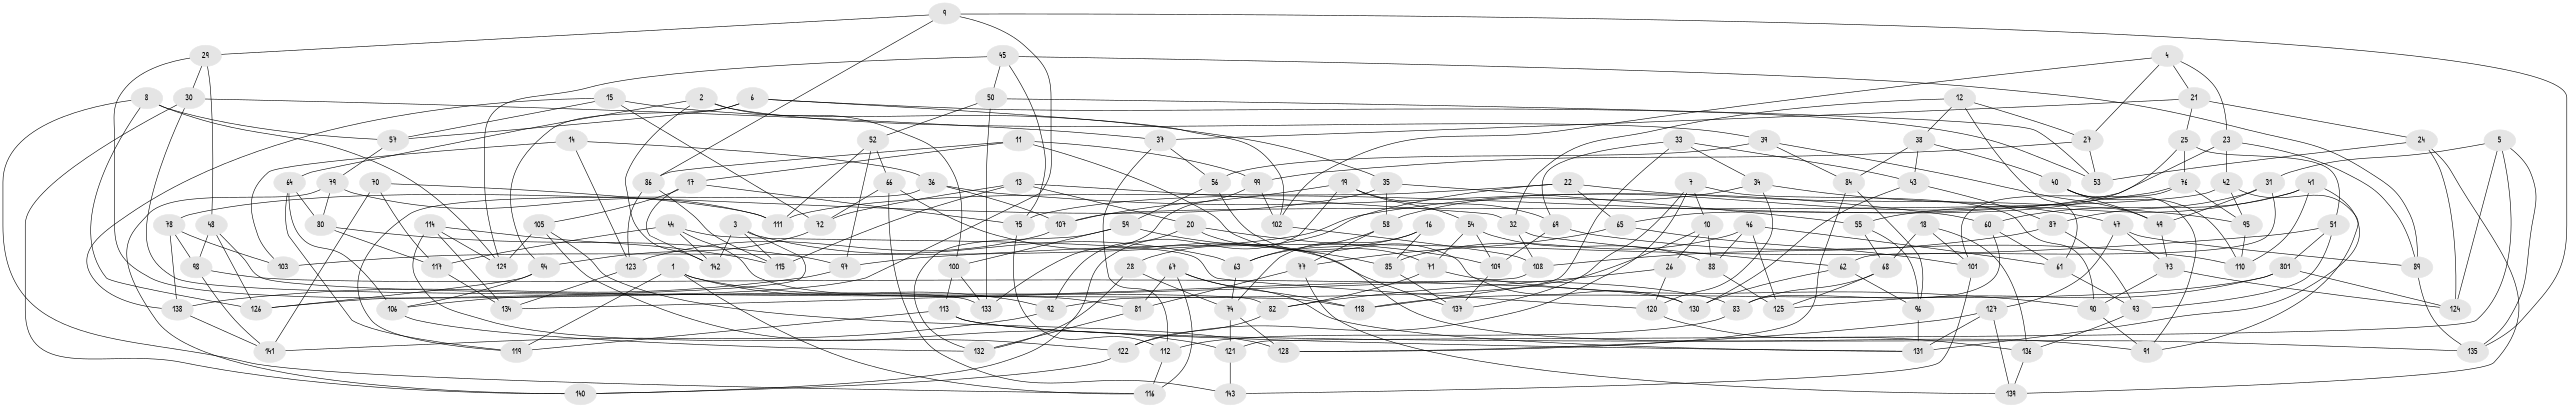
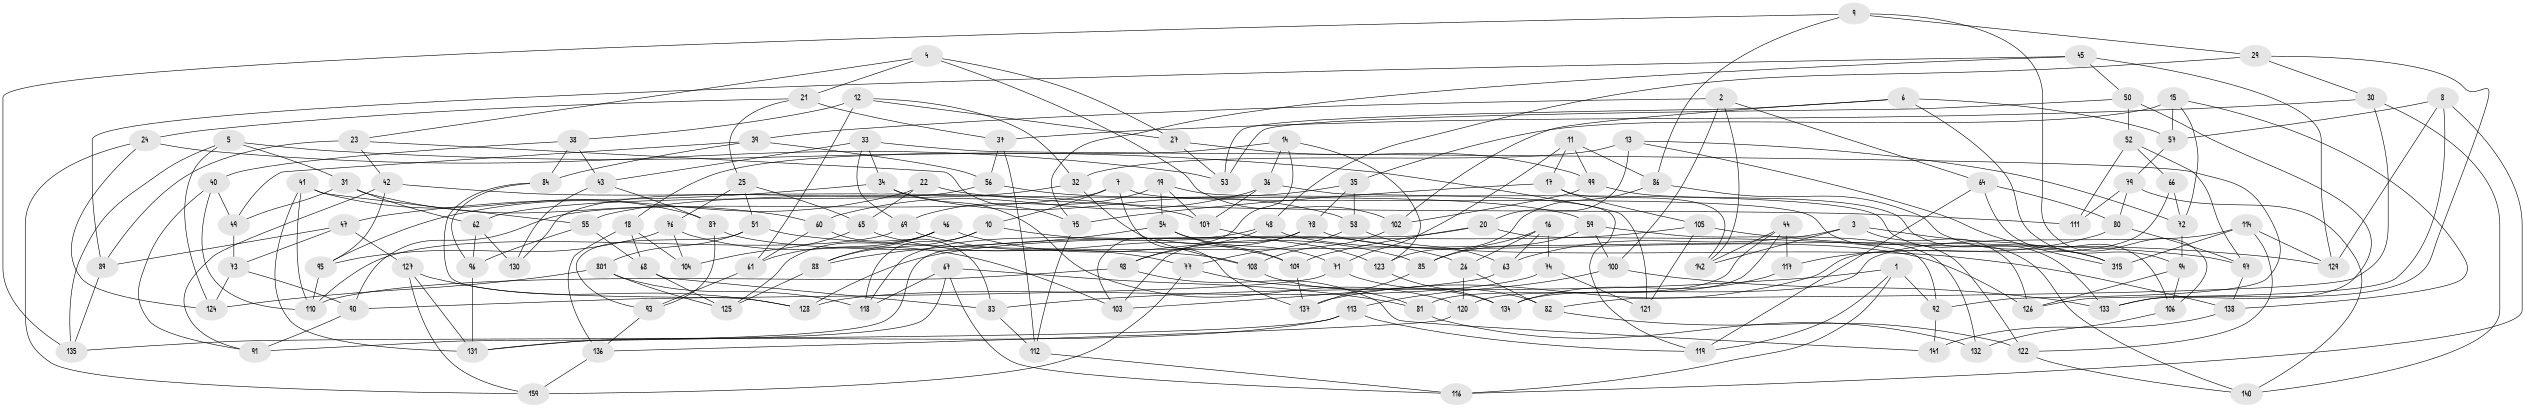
edge "14" -- "18": added
node "70": removed
edge "16" -- "26": added
node "115": label "115" -> "315"
node "28": removed
node "101": label "101" -> "104"
edge "98" -- "130": now "98" -- "110"
edge "63" -- "74": now "63" -- "103"
node "143": removed
node "139": label "139" -> "159"
